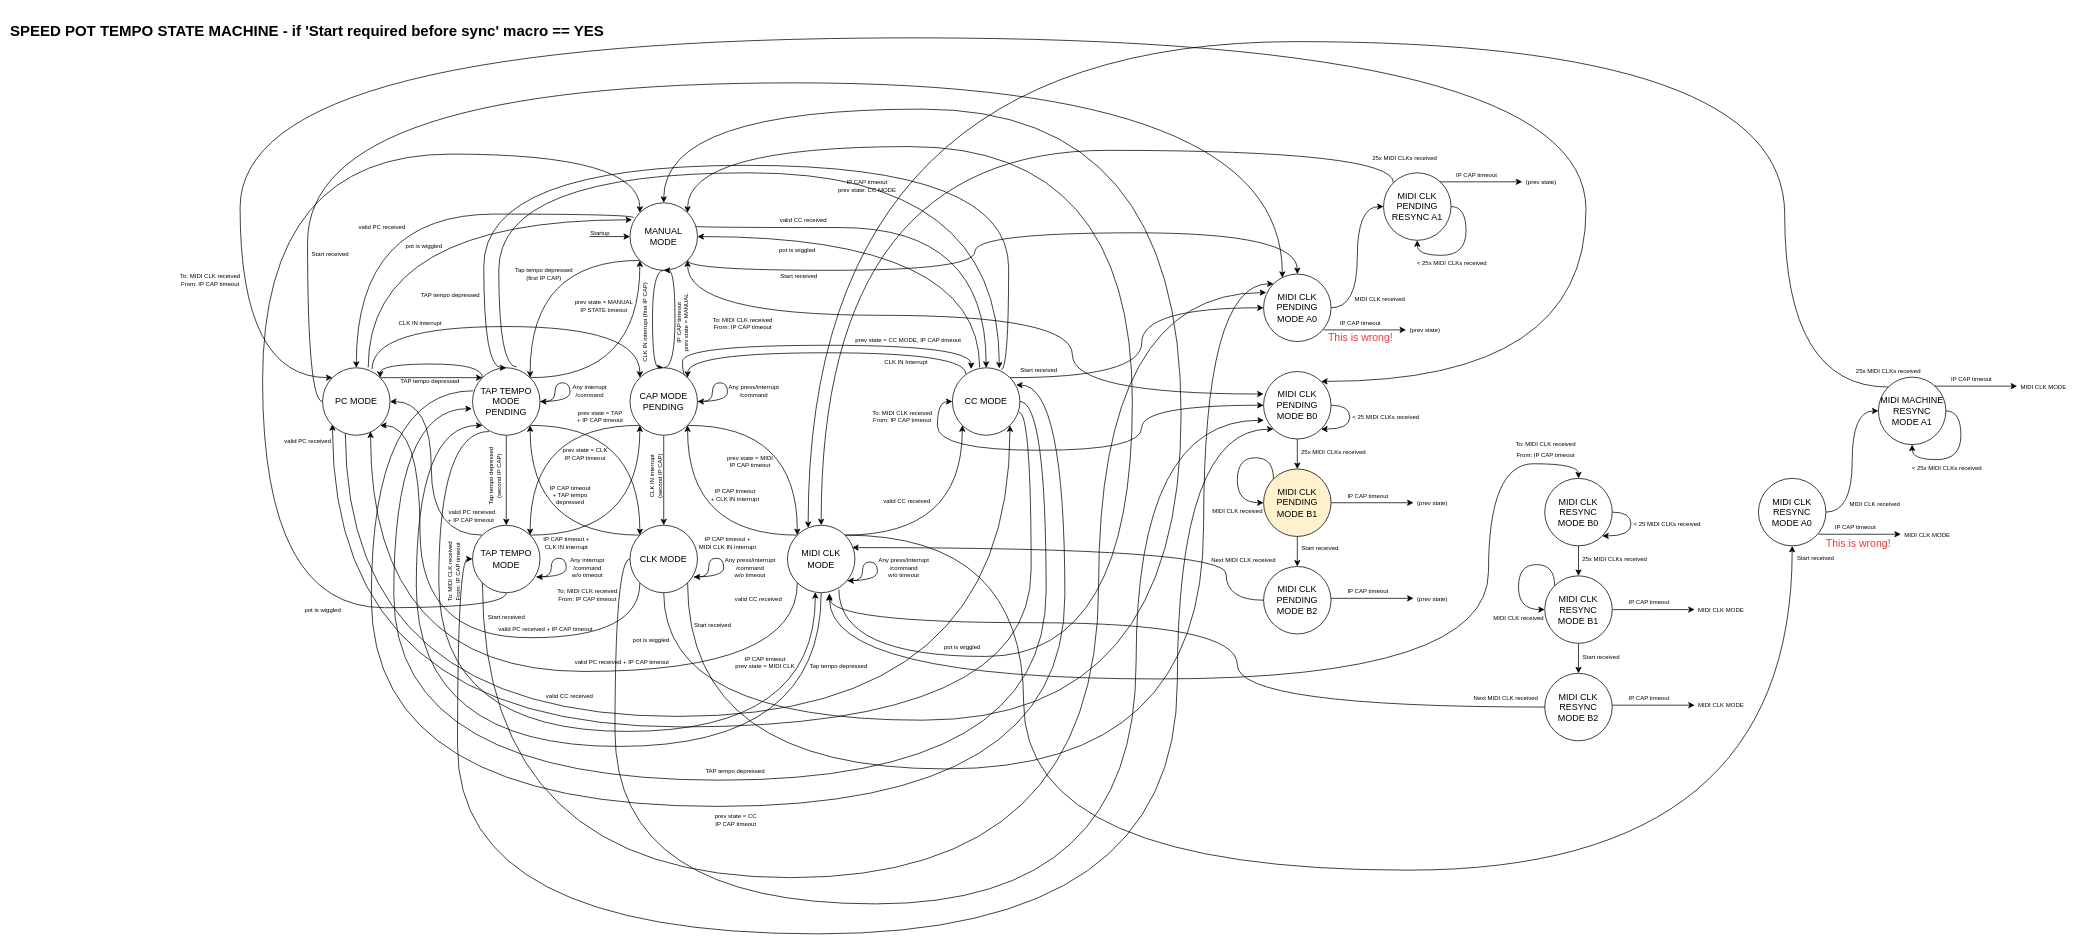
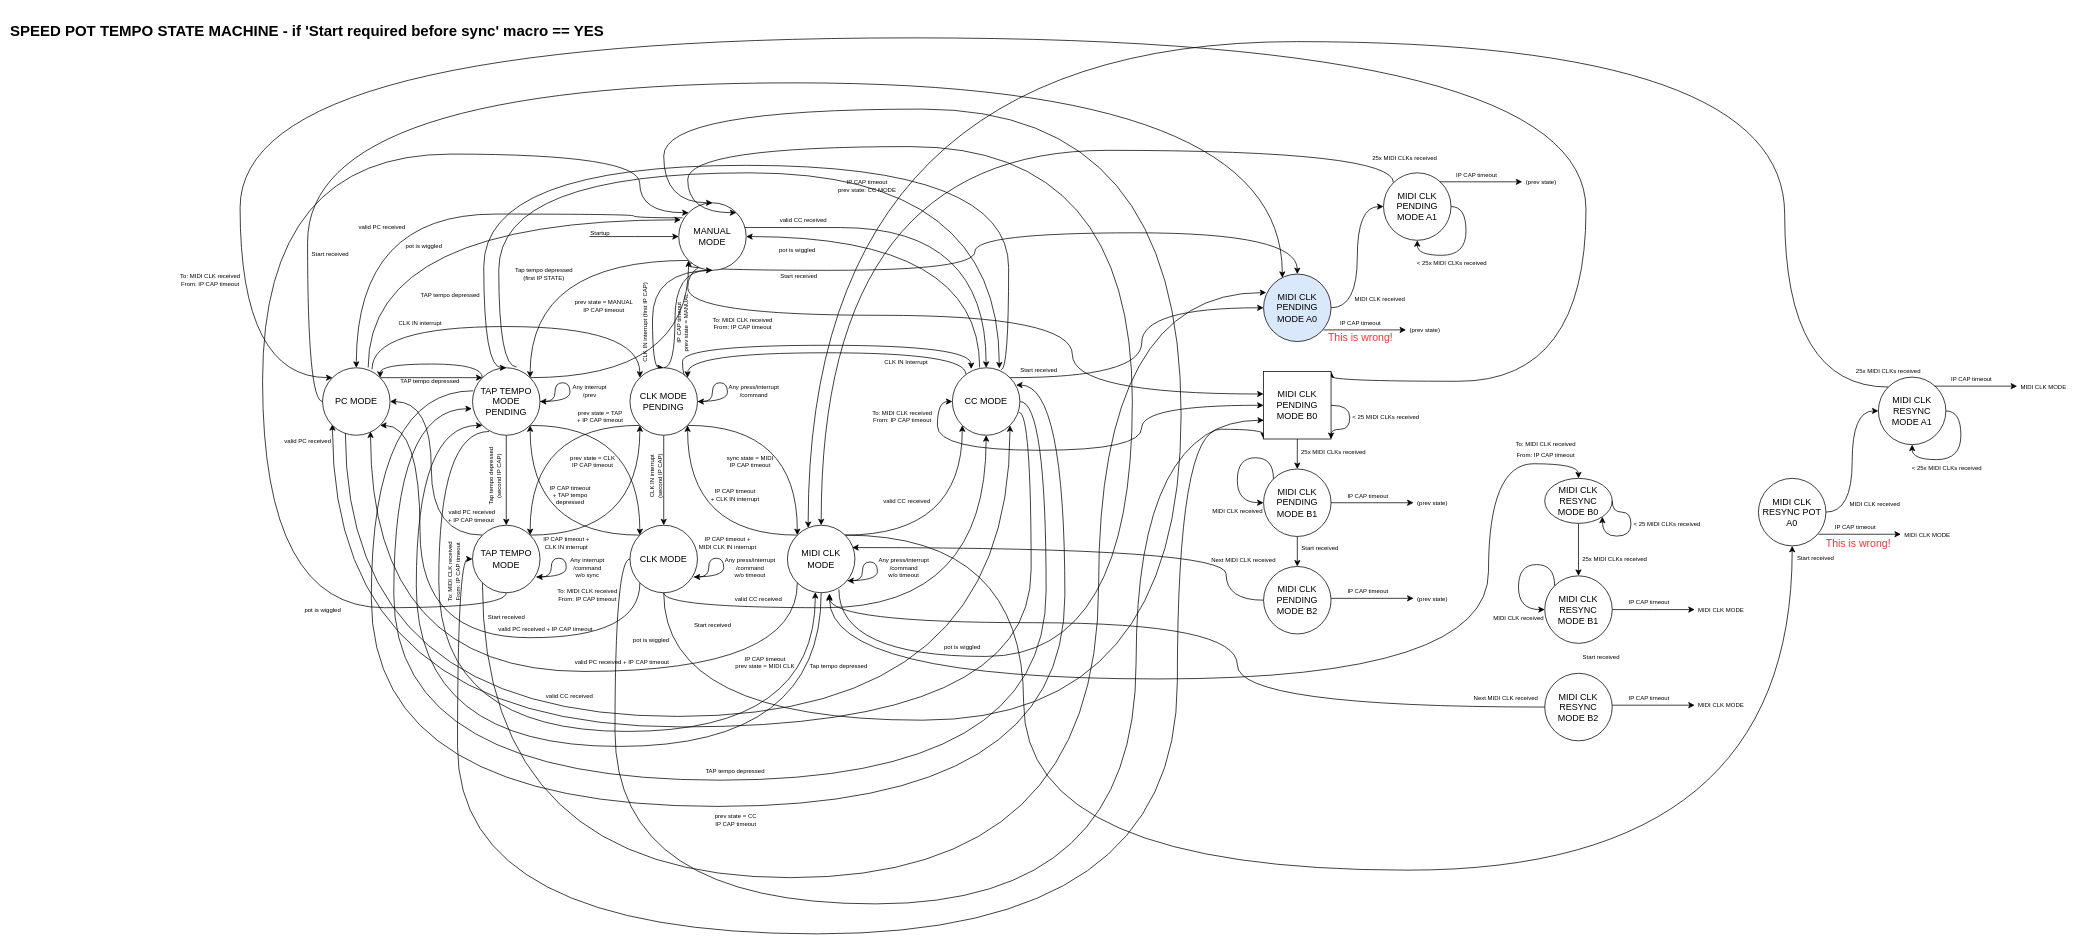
node "MIDI CLK PENDING RESYNC A1": label "MIDI CLK PENDING RESYNC A1" -> "MIDI CLK PENDING MODE A1"
node "MANUAL MODE": moved (663, 237) -> (712, 237)
node "Tap tempo depressed (first IP CAP)": label "Tap tempo depressed (first IP CAP)" -> "Tap tempo depressed (first IP STATE)"
node "prev state = MANUAL IP STATE timeout": label "prev state = MANUAL IP STATE timeout" -> "prev state = MANUAL IP CAP timeout"
node "MIDI CLK PENDING MODE A0": fillcolor #ffffff -> #dae8fc
node "prev state = CC MODE, IP CAP timeout": removed
node "Any interrupt /command": label "Any interrupt /command" -> "Any interrupt /prev"
node "CAP MODE PENDING": label "CAP MODE PENDING" -> "CLK MODE PENDING"
node "MIDI CLK PENDING MODE B0": shape ellipse -> rectangle
node "MIDI MACHINE RESYNC MODE A1": label "MIDI MACHINE RESYNC MODE A1" -> "MIDI CLK RESYNC MODE A1"
node "prev state = CLK IP CAP timeout": moved (585, 454) -> (592, 462)
node "prev state = MIDI IP CAP timeout": label "prev state = MIDI IP CAP timeout" -> "sync state = MIDI IP CAP timeout"
node "MIDI CLK PENDING MODE B1": fillcolor #fff2cc -> #ffffff
node "MIDI CLK RESYNC MODE B0": size 68x68 -> 68x45
node "MIDI CLK RESYNC MODE A0": label "MIDI CLK RESYNC MODE A0" -> "MIDI CLK RESYNC POT A0"
edge "CLK MODE" -> "CC MODE": added
node "Any interrupt /command w/o timeout": label "Any interrupt /command w/o timeout" -> "Any interrupt /command w/o sync"
edge "MIDI CLK RESYNC MODE B1" -> "MIDI CLK RESYNC MODE B2": removed
edge "CLK MODE" -> "MIDI CLK PENDING MODE A0": removed
